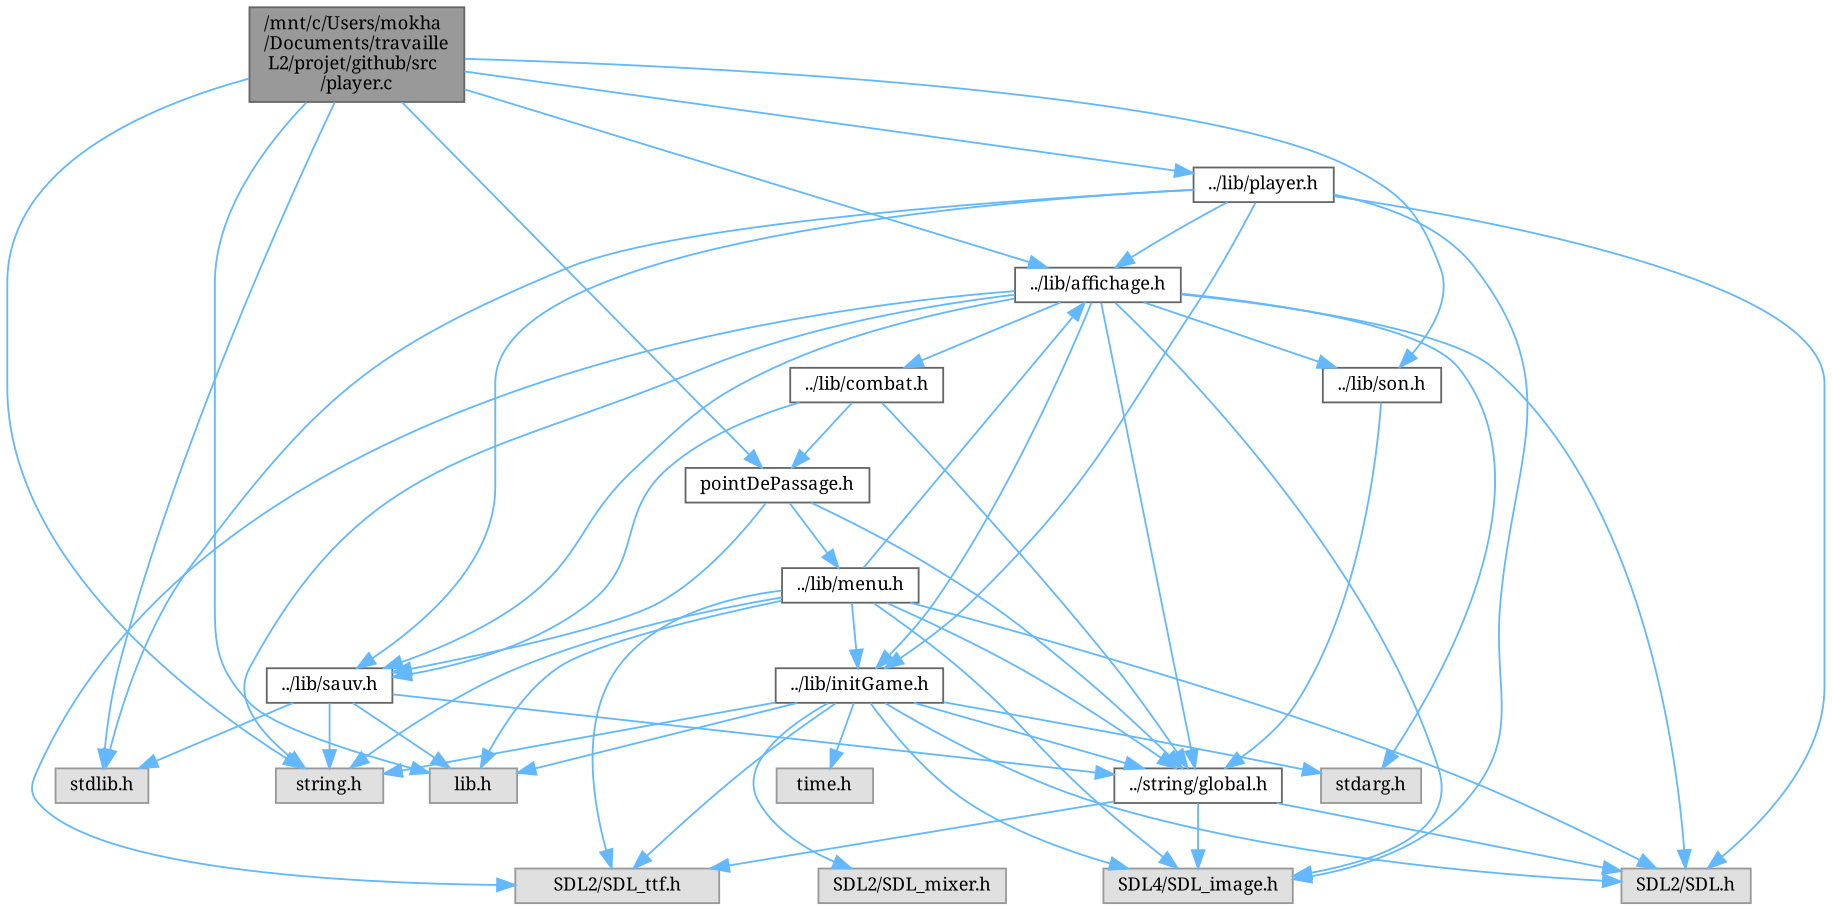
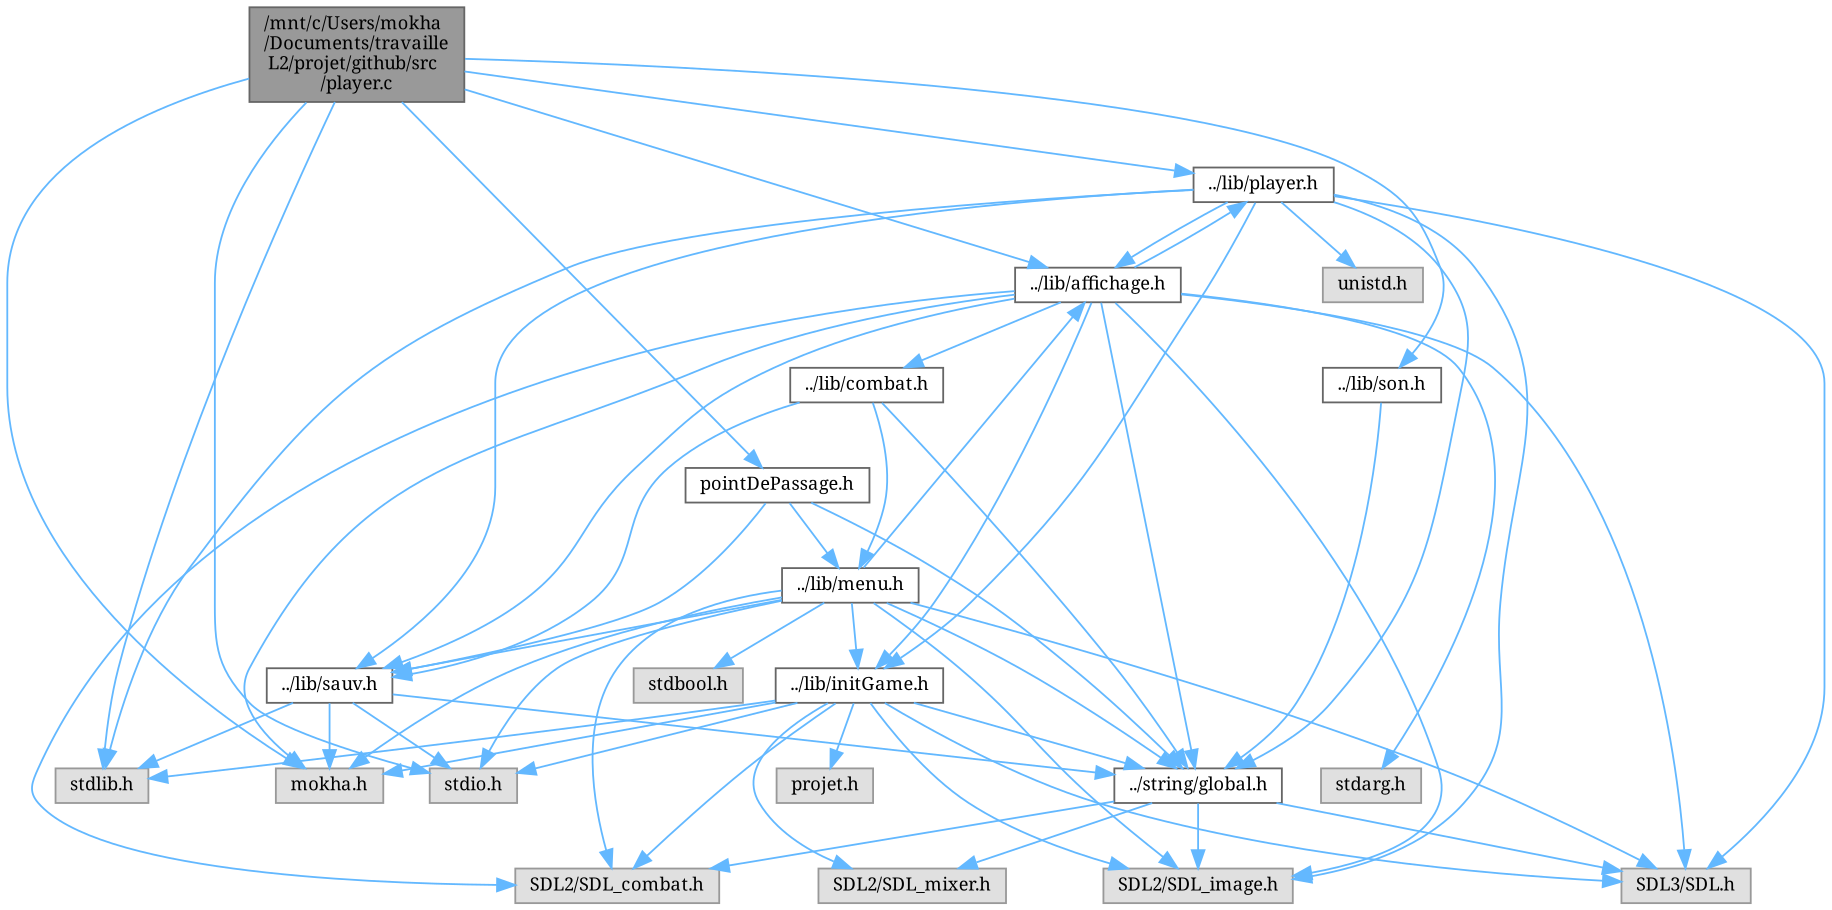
node "unistd.h": added
edge "../lib/affichage.h" -> "../lib/son.h": now "../lib/affichage.h" -> "../lib/player.h"
edge "../lib/combat.h" -> "pointDePassage.h": now "../lib/combat.h" -> "../lib/menu.h"
edge "../lib/player.h" -> "../string/global.h": added
edge "../lib/menu.h" -> "../lib/sauv.h": added
node "stdbool.h": added
edge "../lib/initGame.h" -> "stdarg.h": now "../lib/initGame.h" -> "stdlib.h"
node "string.h": label "string.h" -> "mokha.h"
node "lib.h": label "lib.h" -> "stdio.h"
node "time.h": label "time.h" -> "projet.h"
edge "../string/global.h" -> "SDL2/SDL_mixer.h": added
node "SDL2/SDL_ttf.h": label "SDL2/SDL_ttf.h" -> "SDL2/SDL_combat.h"
node "SDL4/SDL_image.h": label "SDL4/SDL_image.h" -> "SDL2/SDL_image.h"
node "SDL2/SDL.h": label "SDL2/SDL.h" -> "SDL3/SDL.h"
